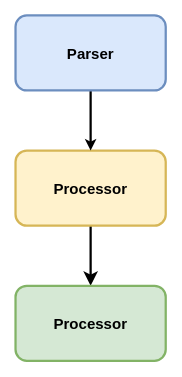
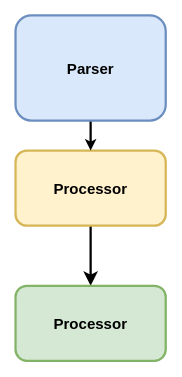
node "Parser": size 150x75 -> 150x105
